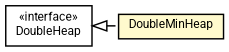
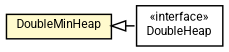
edge "DoubleMinHeap" -> "DoubleHeap": reversed
